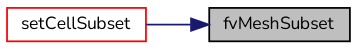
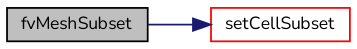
edge "setCellSubset" -> "fvMeshSubset": reversed
